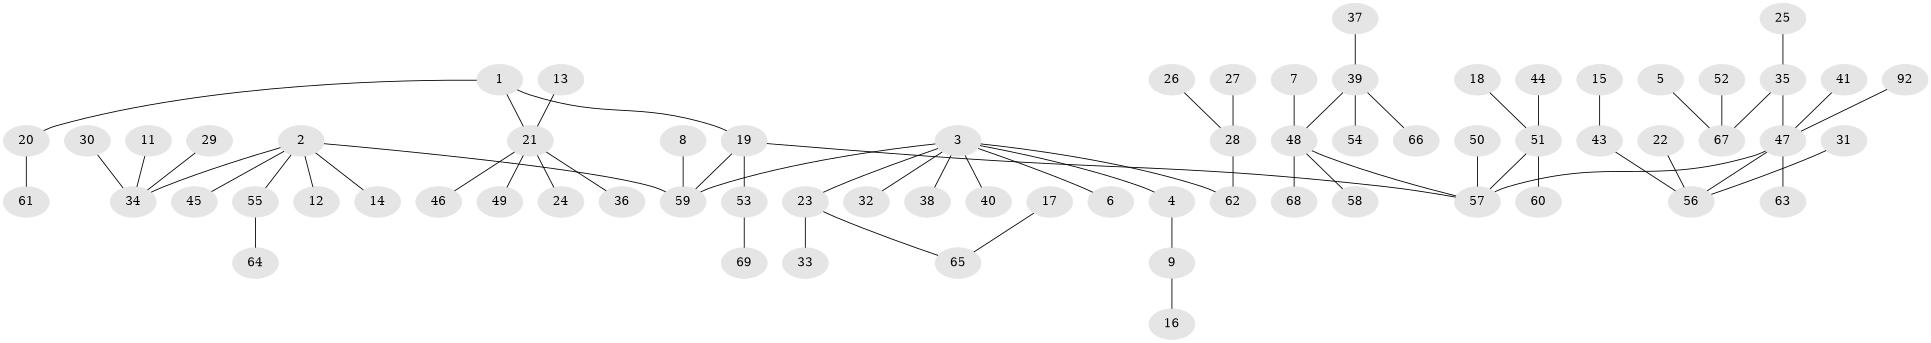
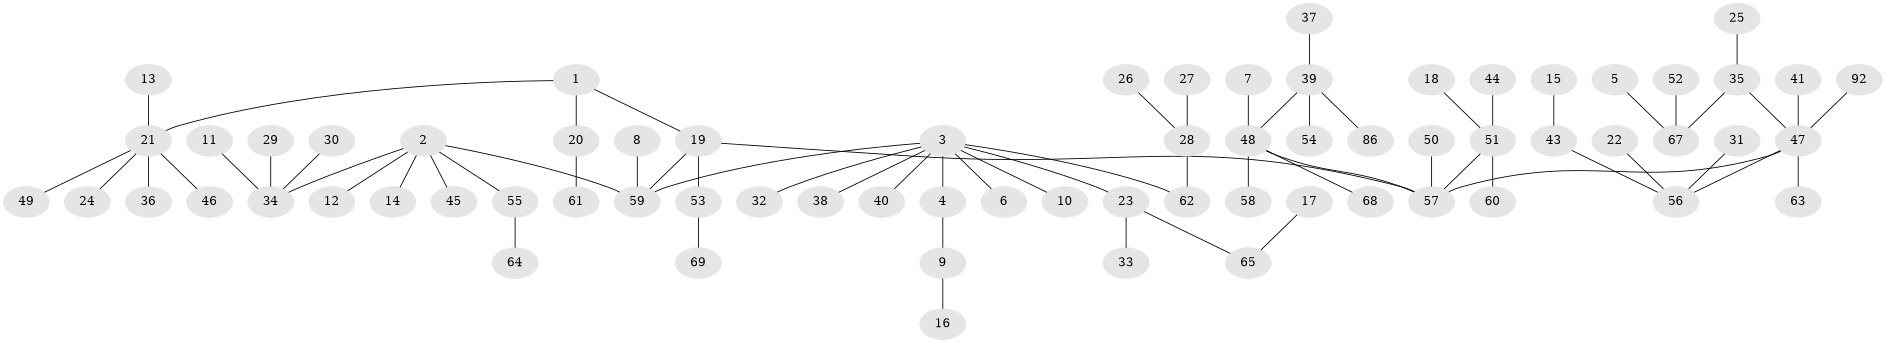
node "66": label "66" -> "86"
node "10": added
